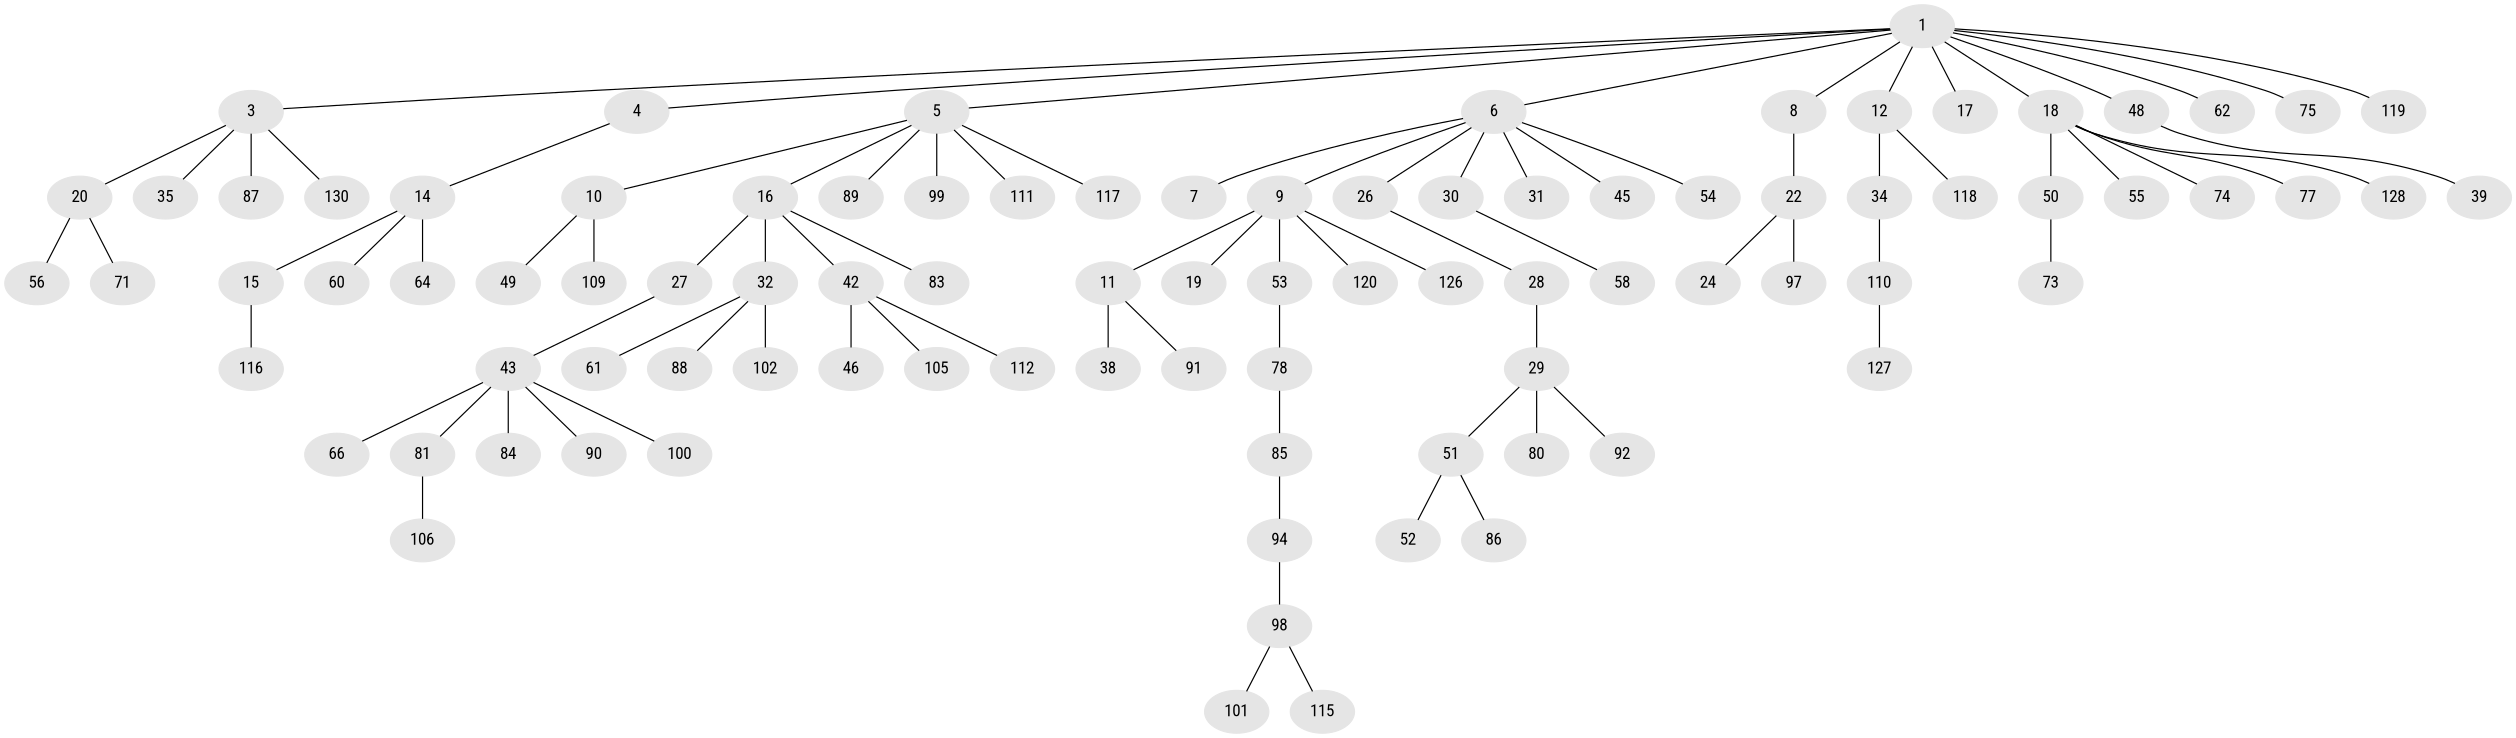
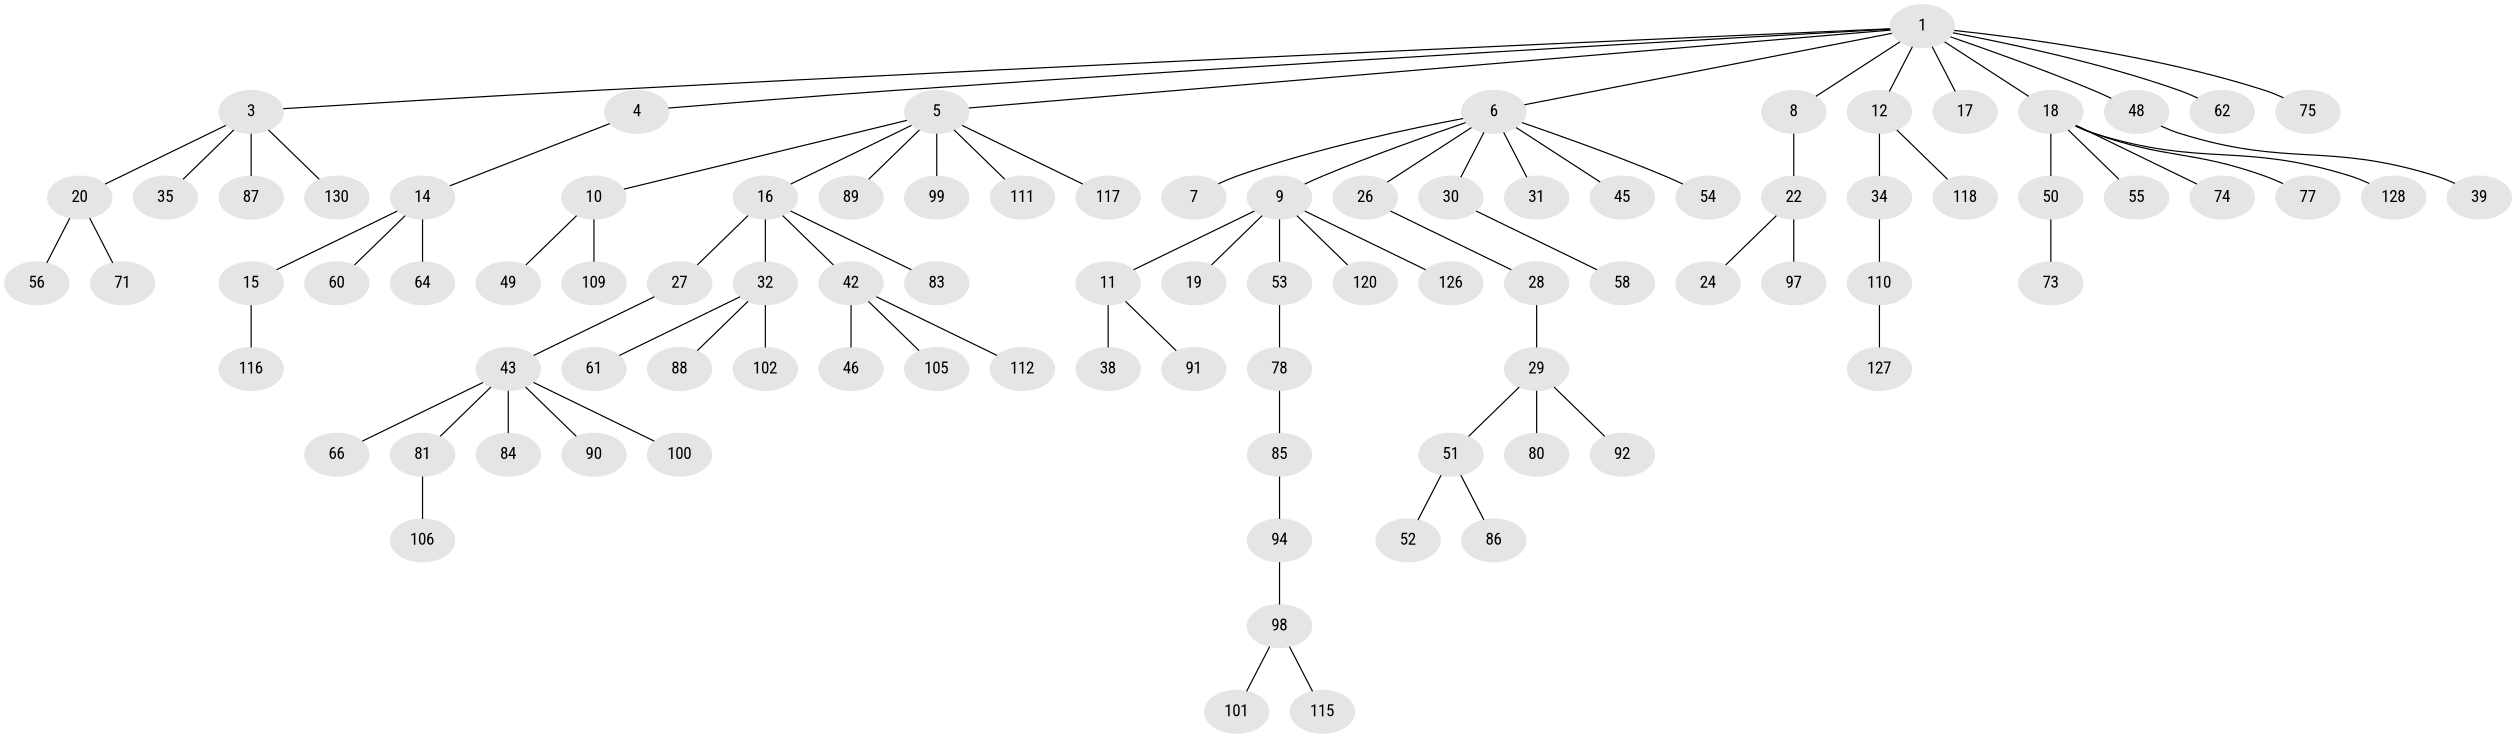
node "119": removed
